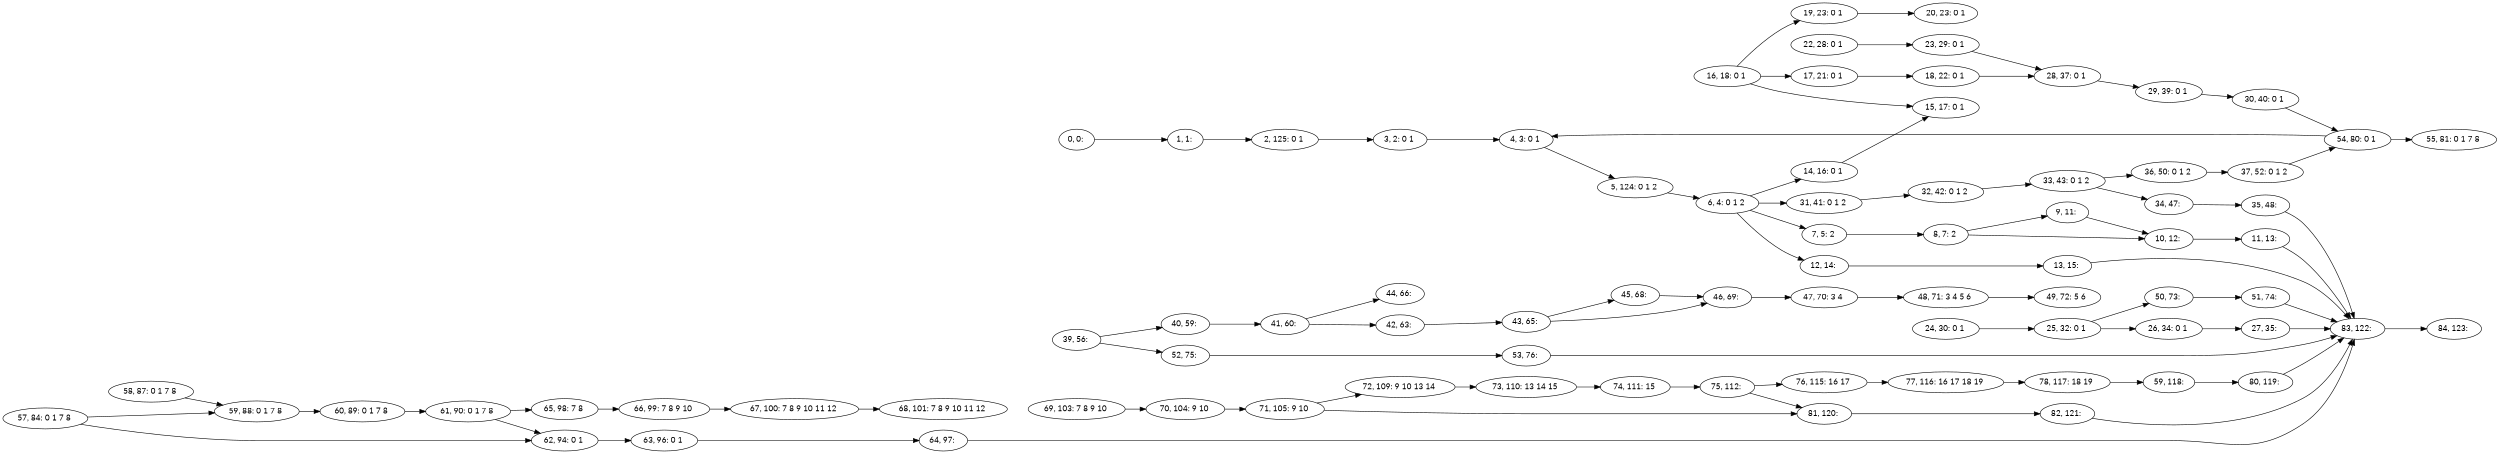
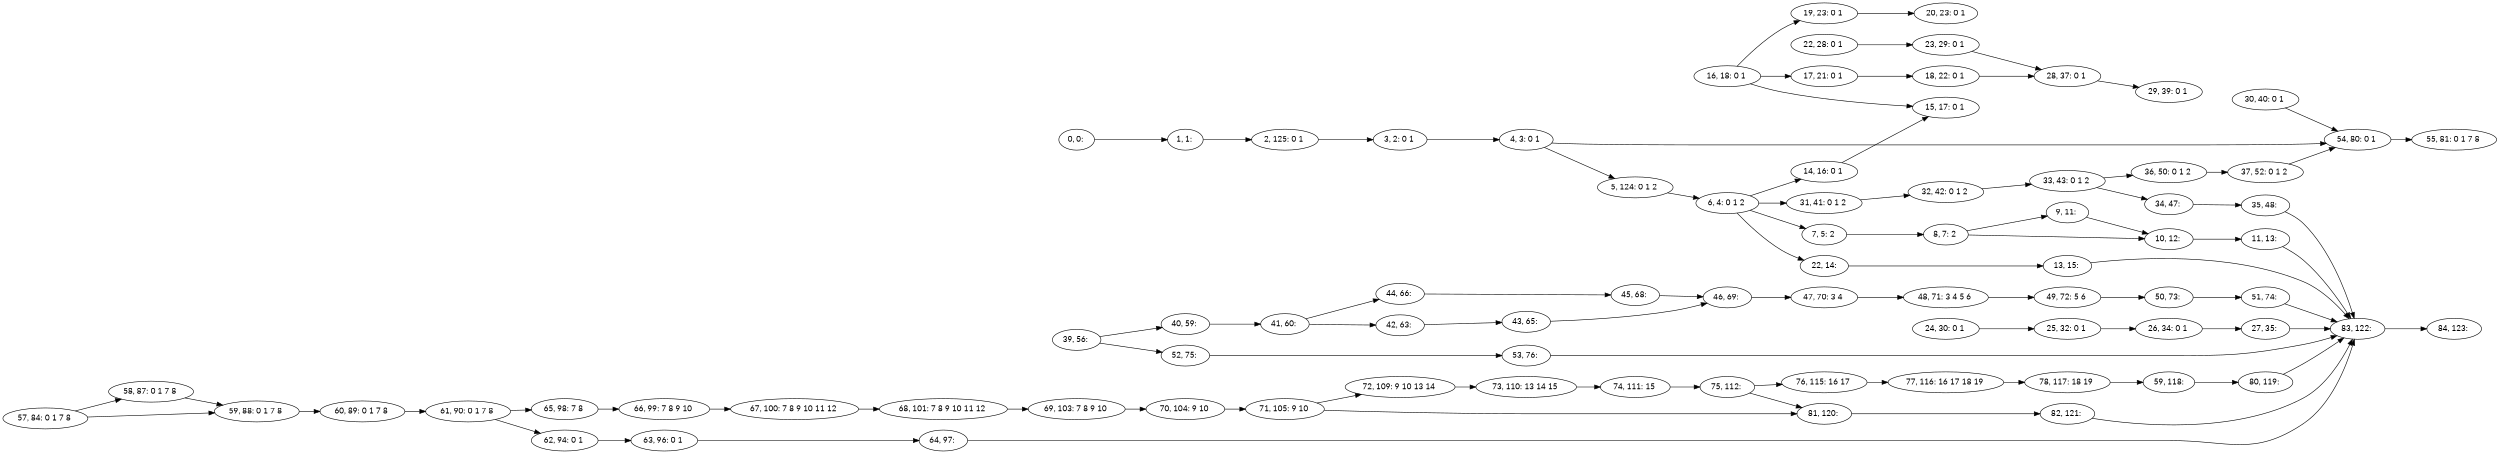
edge "29, 39: 0 1" -> "30, 40: 0 1": removed
edge "54, 80: 0 1" -> "4, 3: 0 1": reversed
node "12, 14:": label "12, 14:" -> "22, 14:"
edge "43, 65:" -> "45, 68:": now "44, 66:" -> "45, 68:"
edge "25, 32: 0 1" -> "50, 73:": now "49, 72: 5 6" -> "50, 73:"
edge "68, 101: 7 8 9 10 11 12" -> "69, 103: 7 8 9 10": added
edge "57, 84: 0 1 7 8" -> "62, 94: 0 1": now "57, 84: 0 1 7 8" -> "58, 87: 0 1 7 8"
